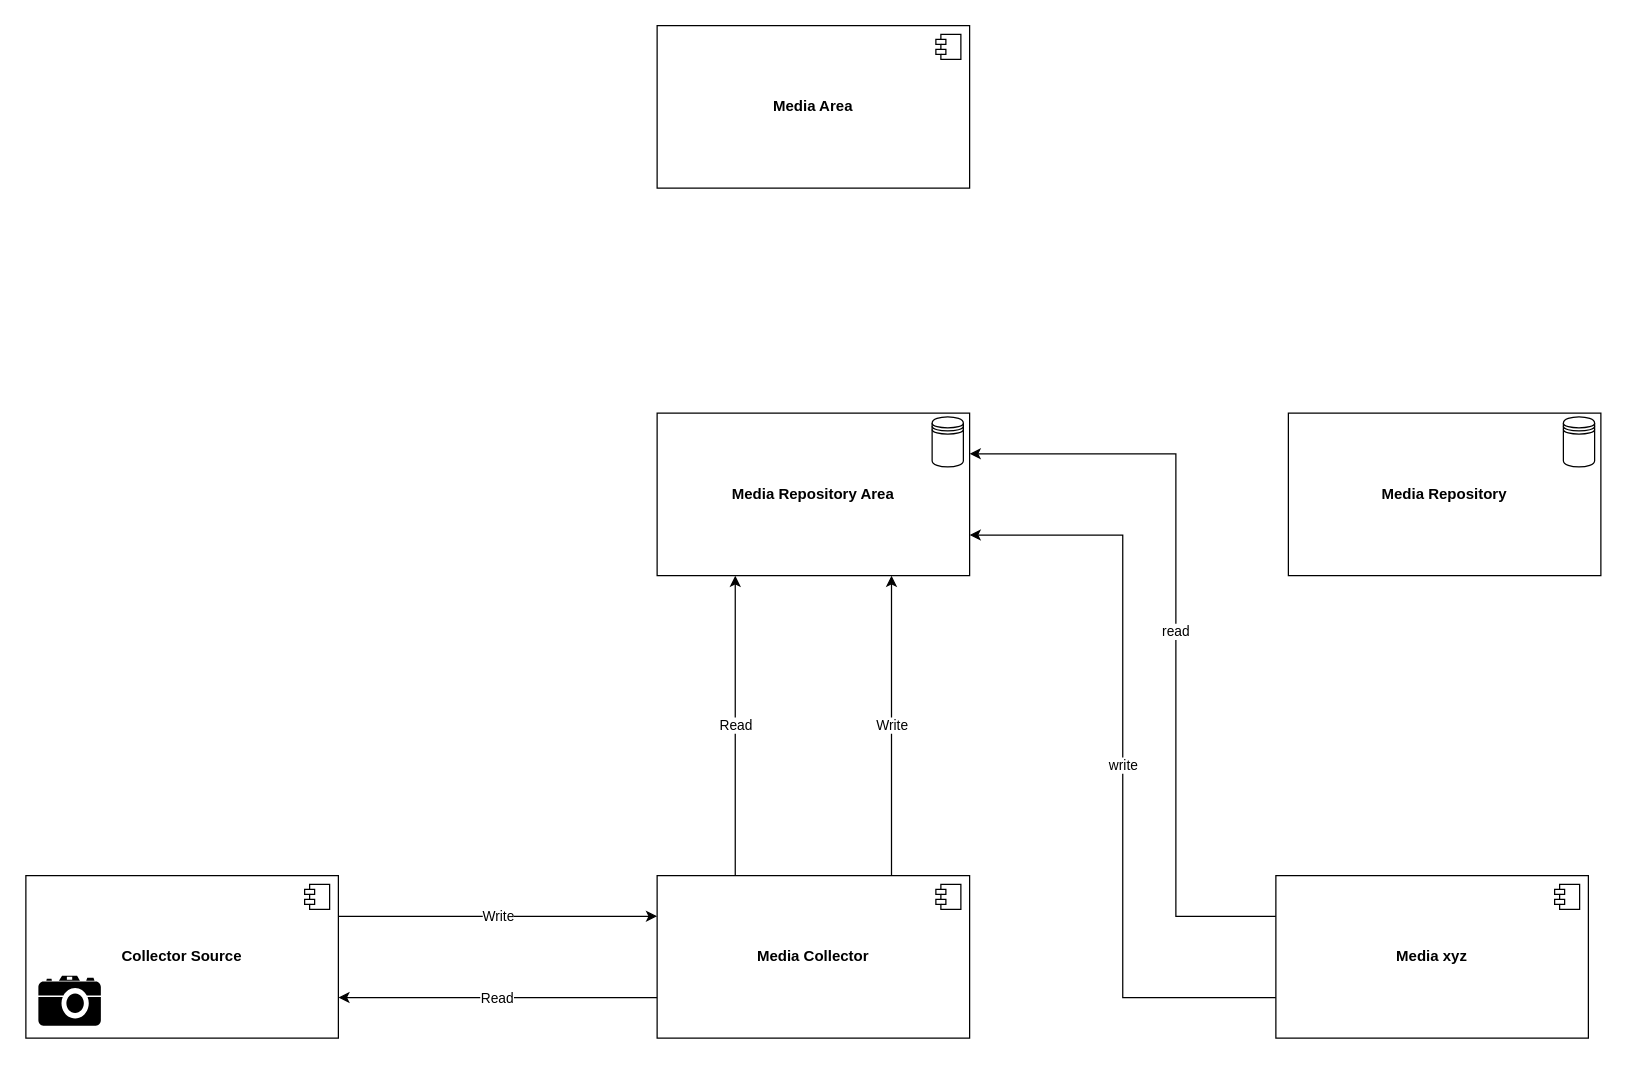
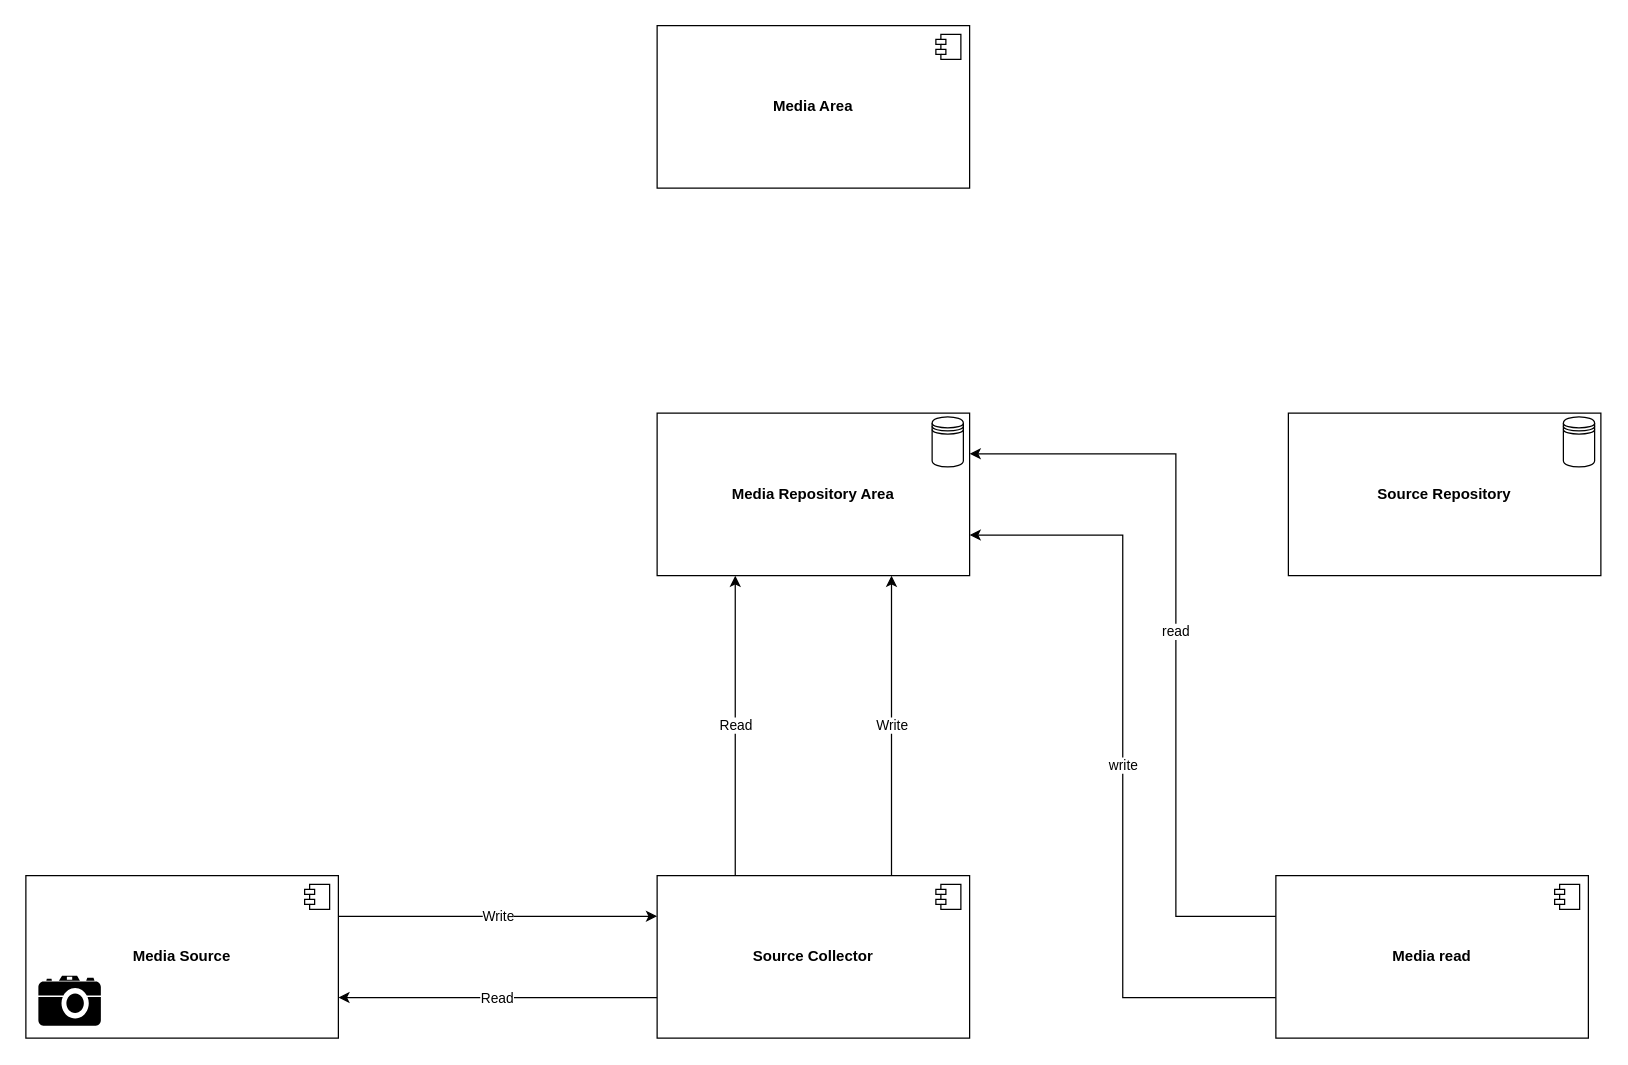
node "Media Repository": label "Media Repository" -> "Source Repository"
node "Collector Source": label "Collector Source" -> "Media Source"
node "Media Collector": label "Media Collector" -> "Source Collector"
node "Media xyz": label "Media xyz" -> "Media read"
